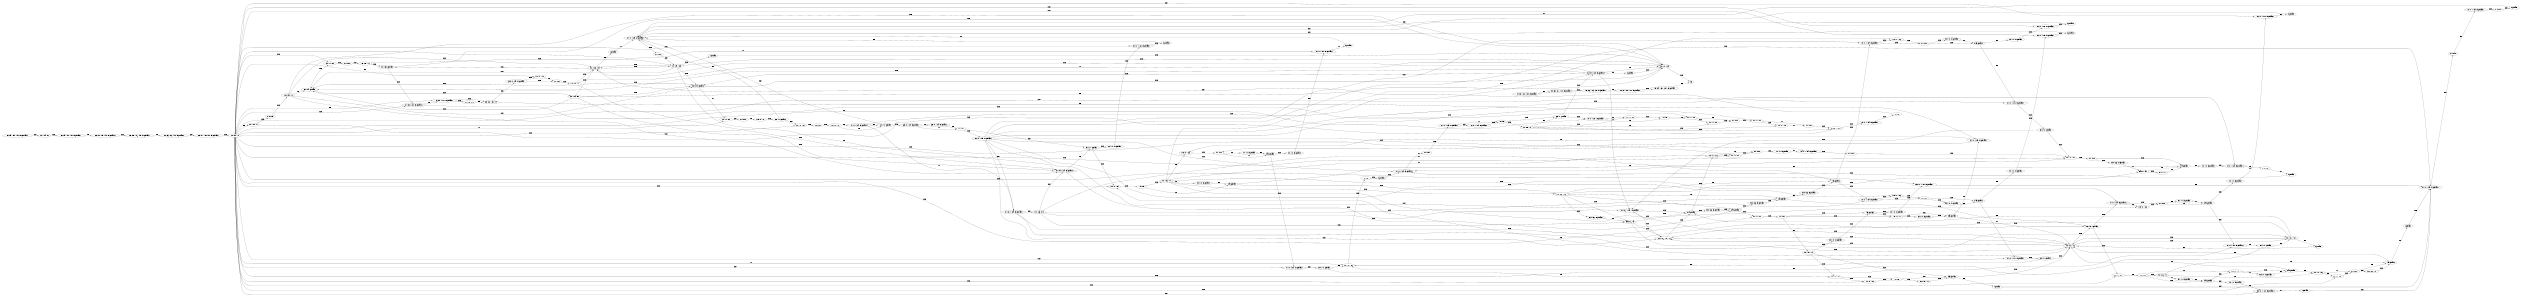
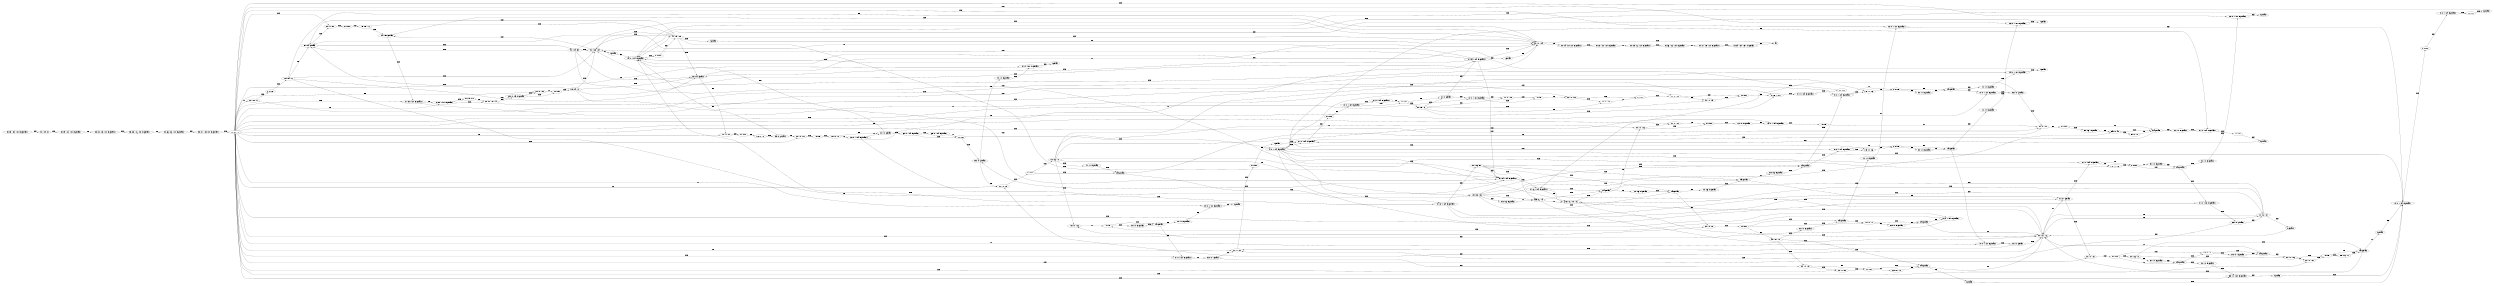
node "ldp x19 , x20 , [ sp , # address ]": added
edge "ldr w19 , [ x29 , # address ]" -> "ldr w24 , [ x29 , # address ]": now "ldr w19 , [ x29 , # address ]" -> "str w19 , [ x29 , # address ]"
